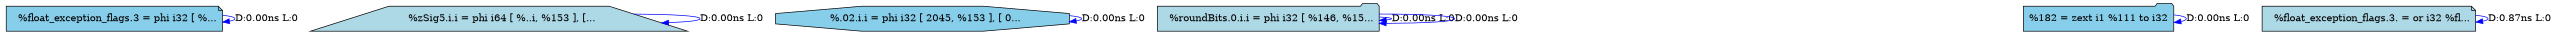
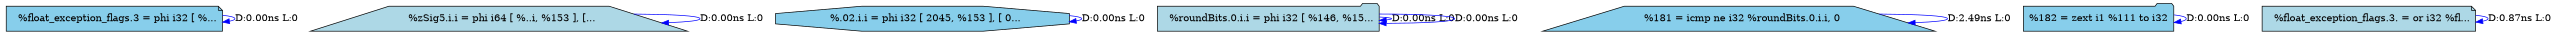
node "%181 = icmp ne i32 %roundBits.0.i.i, 0": added
